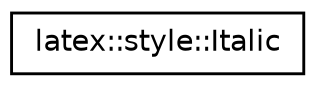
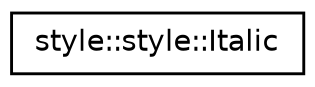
node "latex::style::Italic": label "latex::style::Italic" -> "style::style::Italic"
